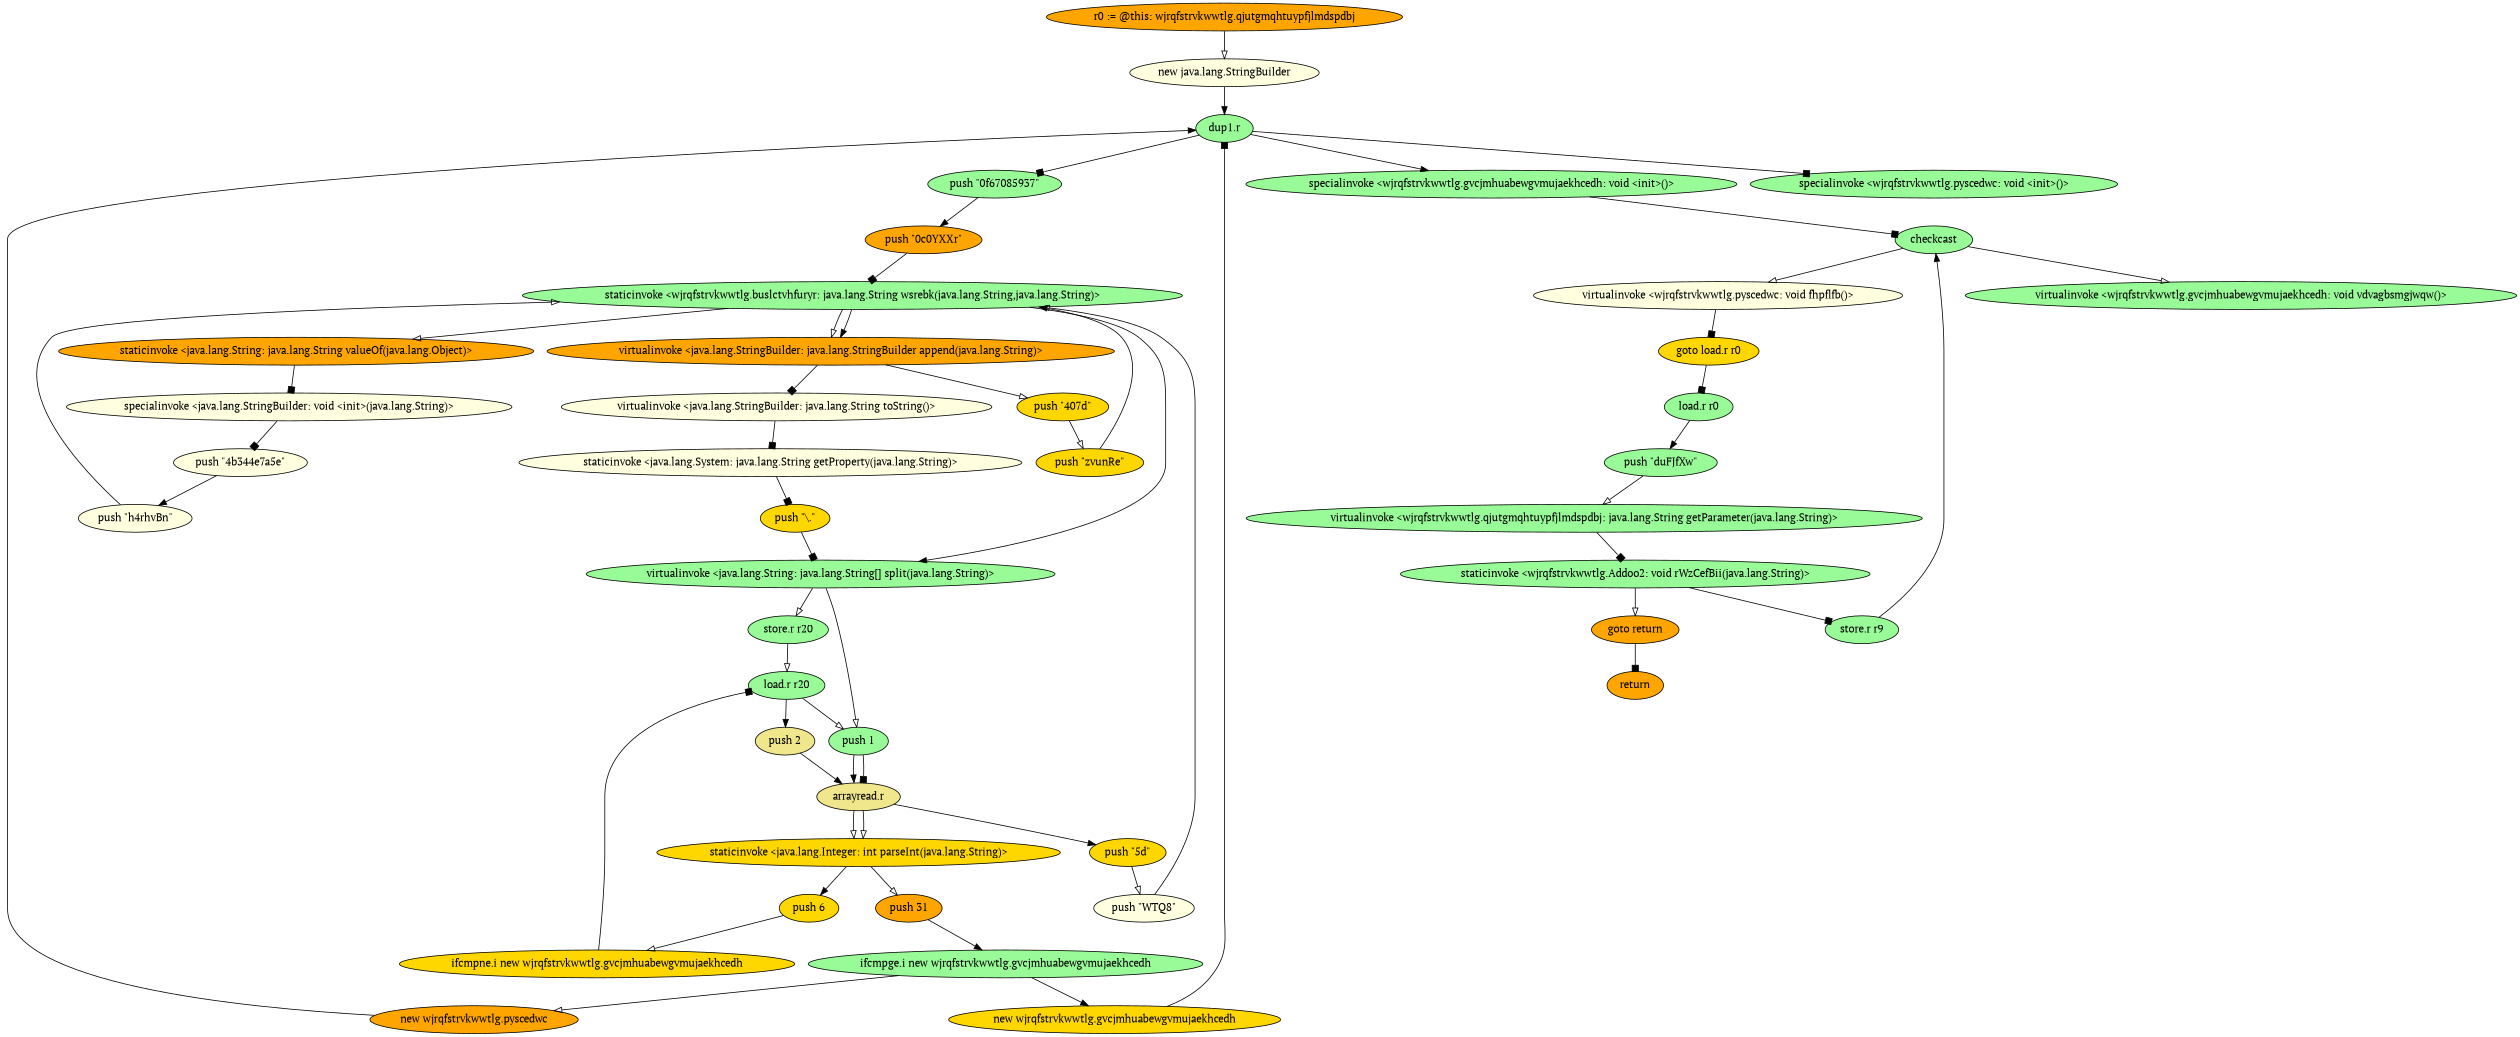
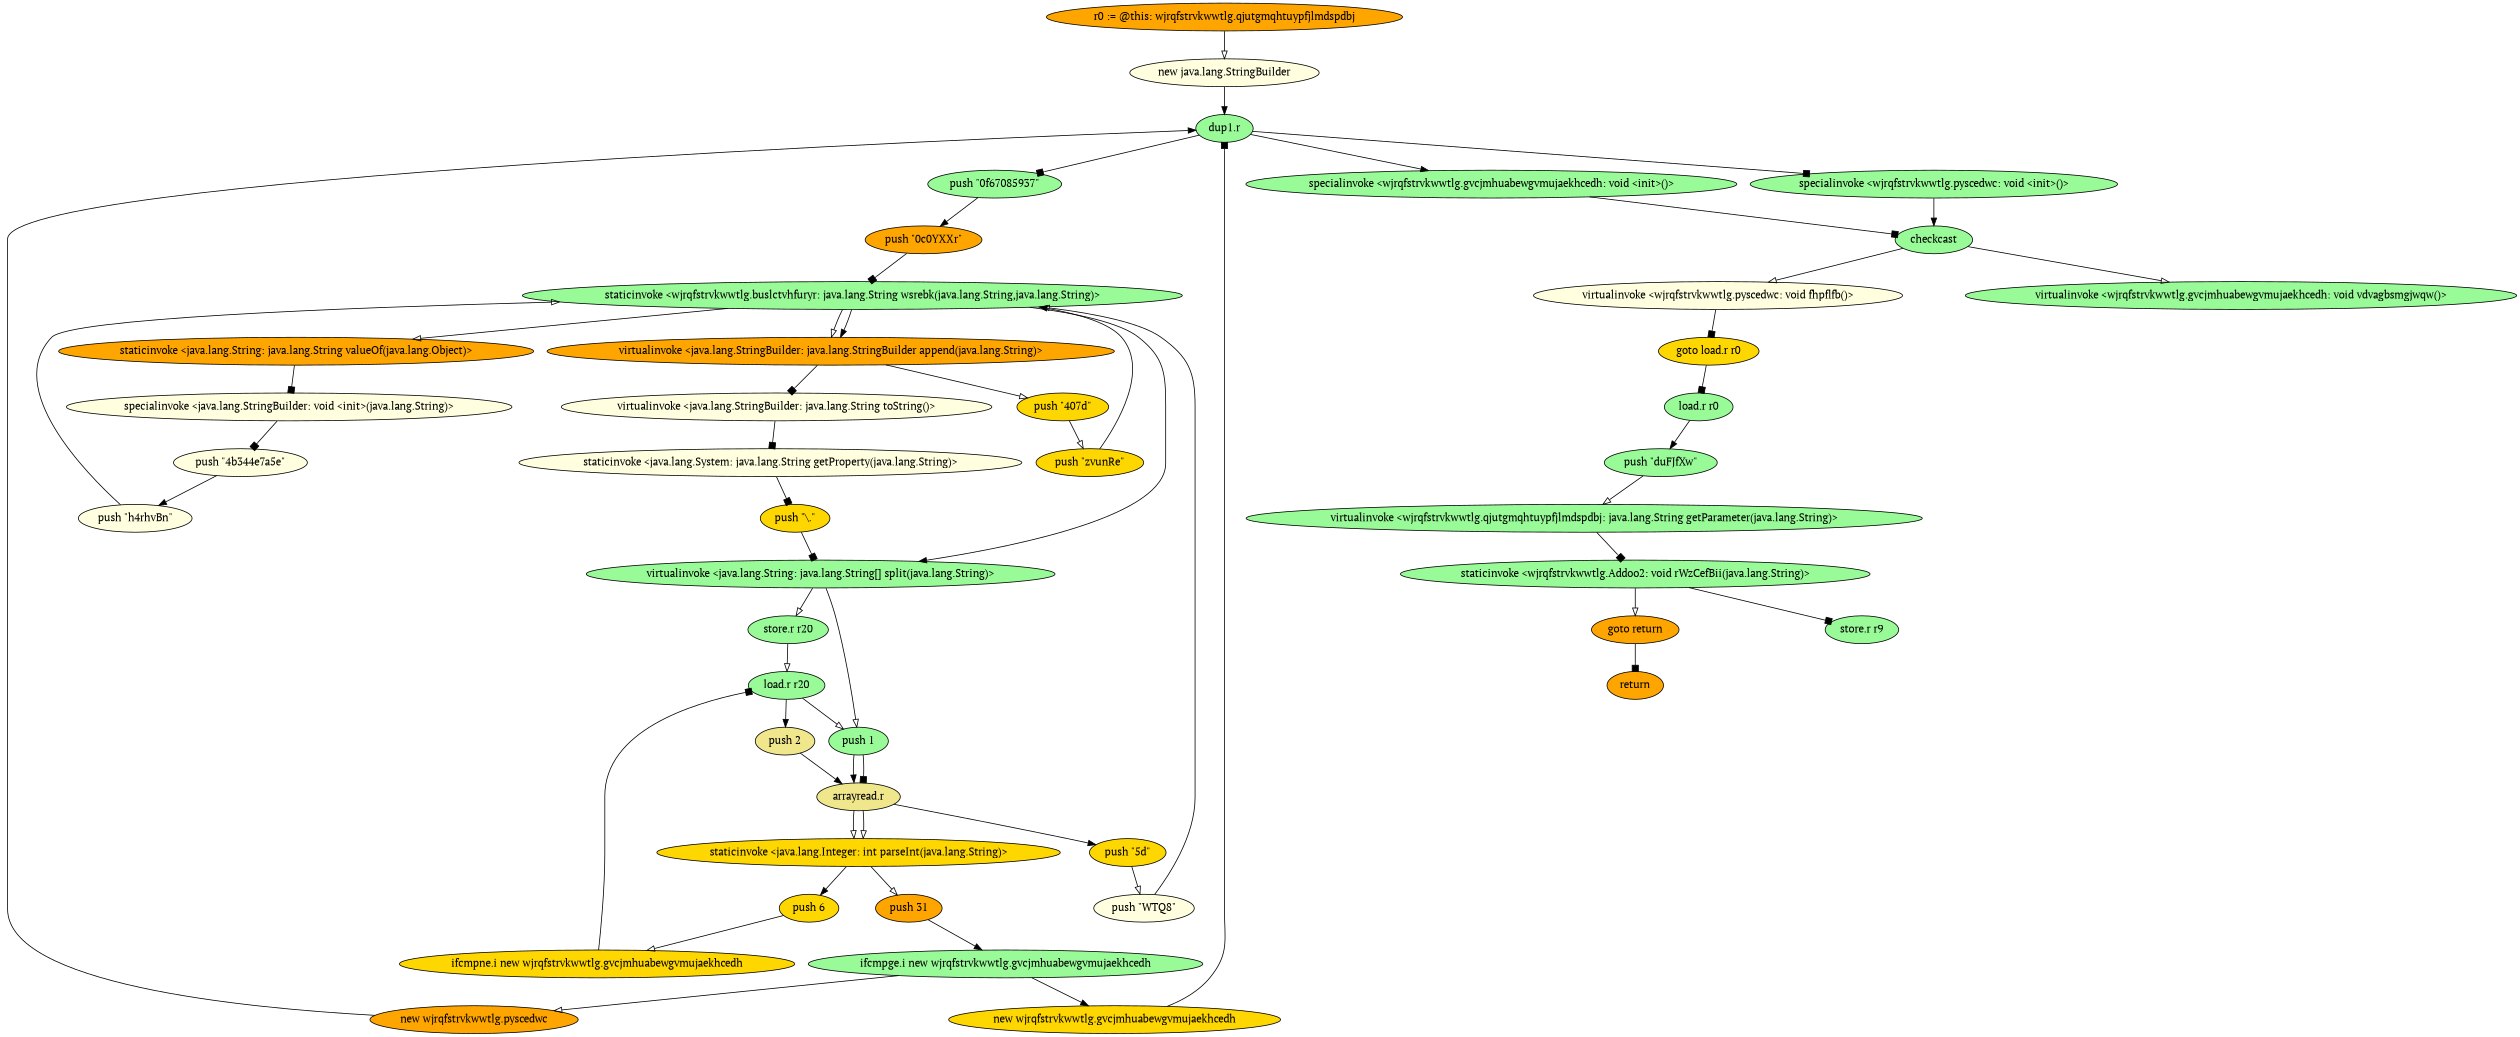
edge "store.r r9" -> "checkcast": now "specialinvoke <wjrqfstrvkwwtlg.pyscedwc: void <init>()>" -> "checkcast"
